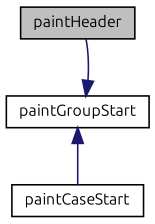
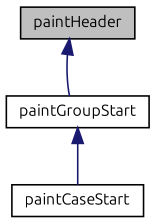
edge "paintHeader" -> "paintGroupStart": reversed
